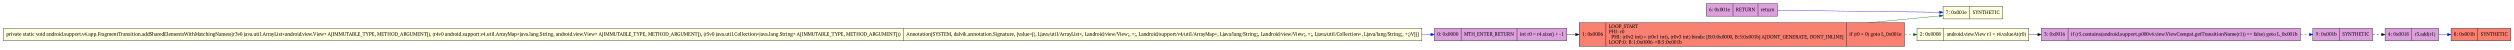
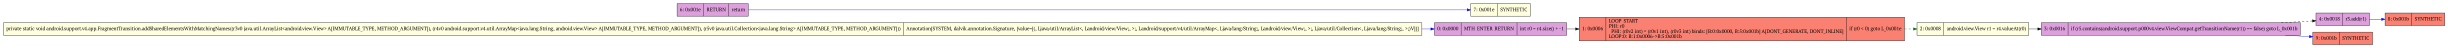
edge "1: 0x0006" -> "7: 0x001e": removed
edge "3: 0x0016" -> "9: 0x001b": style dashed -> solid
node "9: 0x001b": fillcolor plum -> salmon
edge "9: 0x001b" -> "4: 0x0018": now "3: 0x0016" -> "4: 0x0018"
